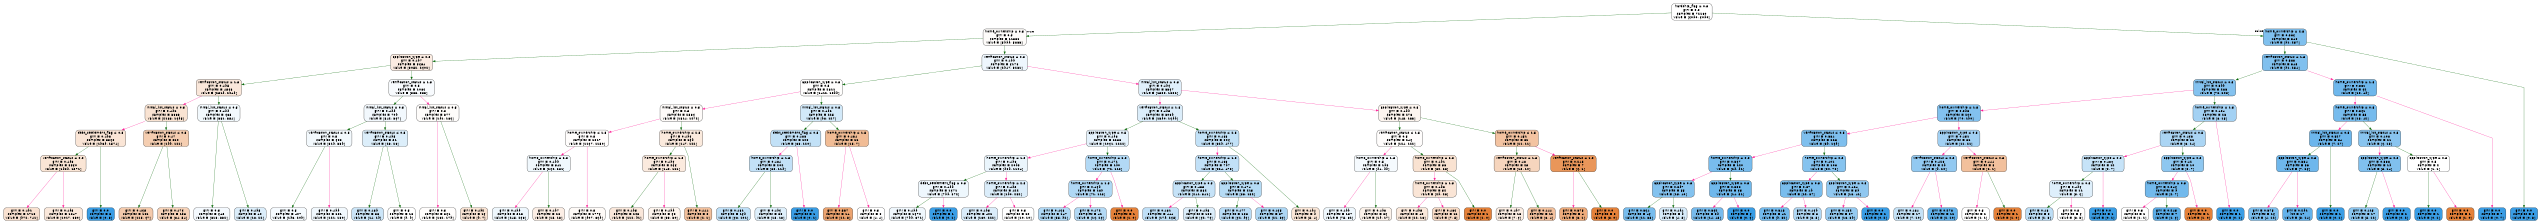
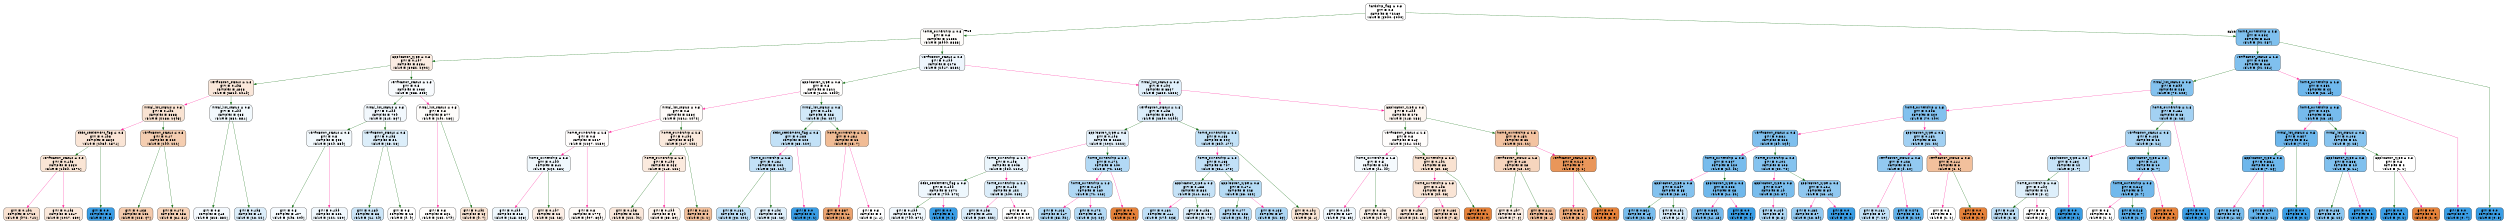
node "gini = 0.343": removed
